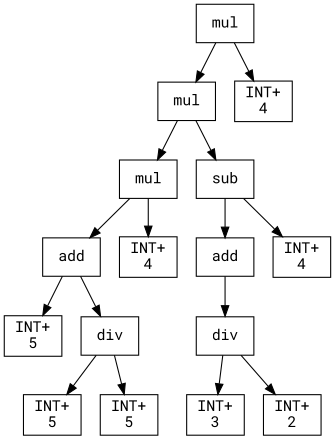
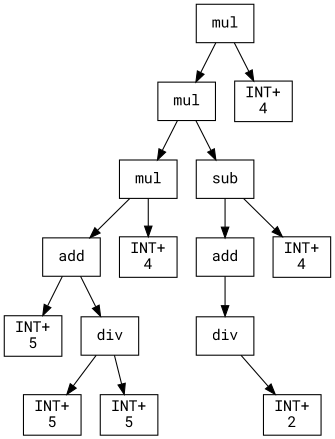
node "INT+ 3": removed
